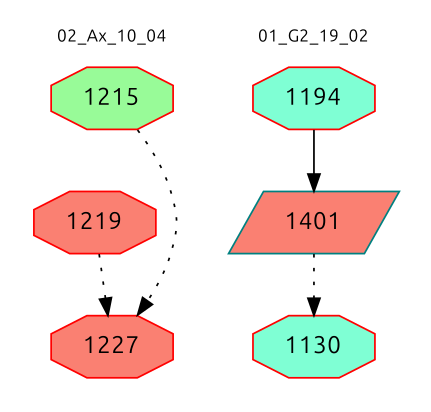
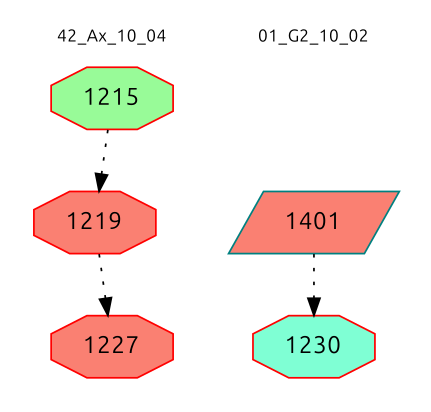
cluster "02_Ax_10_04": label "02_Ax_10_04" -> "42_Ax_10_04"
cluster "01_G2_19_02": label "01_G2_19_02" -> "01_G2_10_02"
node "1194": removed
edge "1215" -> "1227": now "1215" -> "1219"
node "1130": label "1130" -> "1230"
